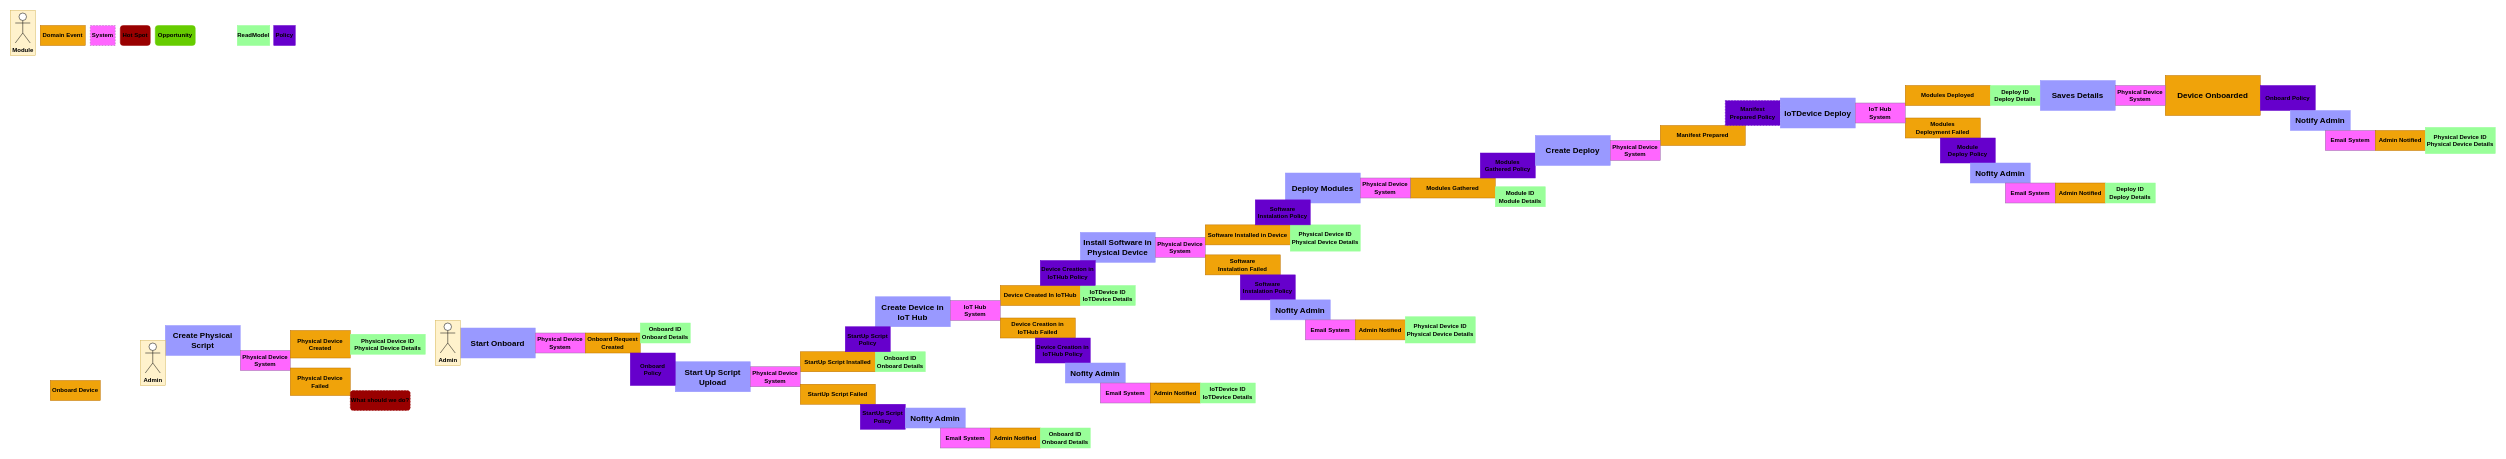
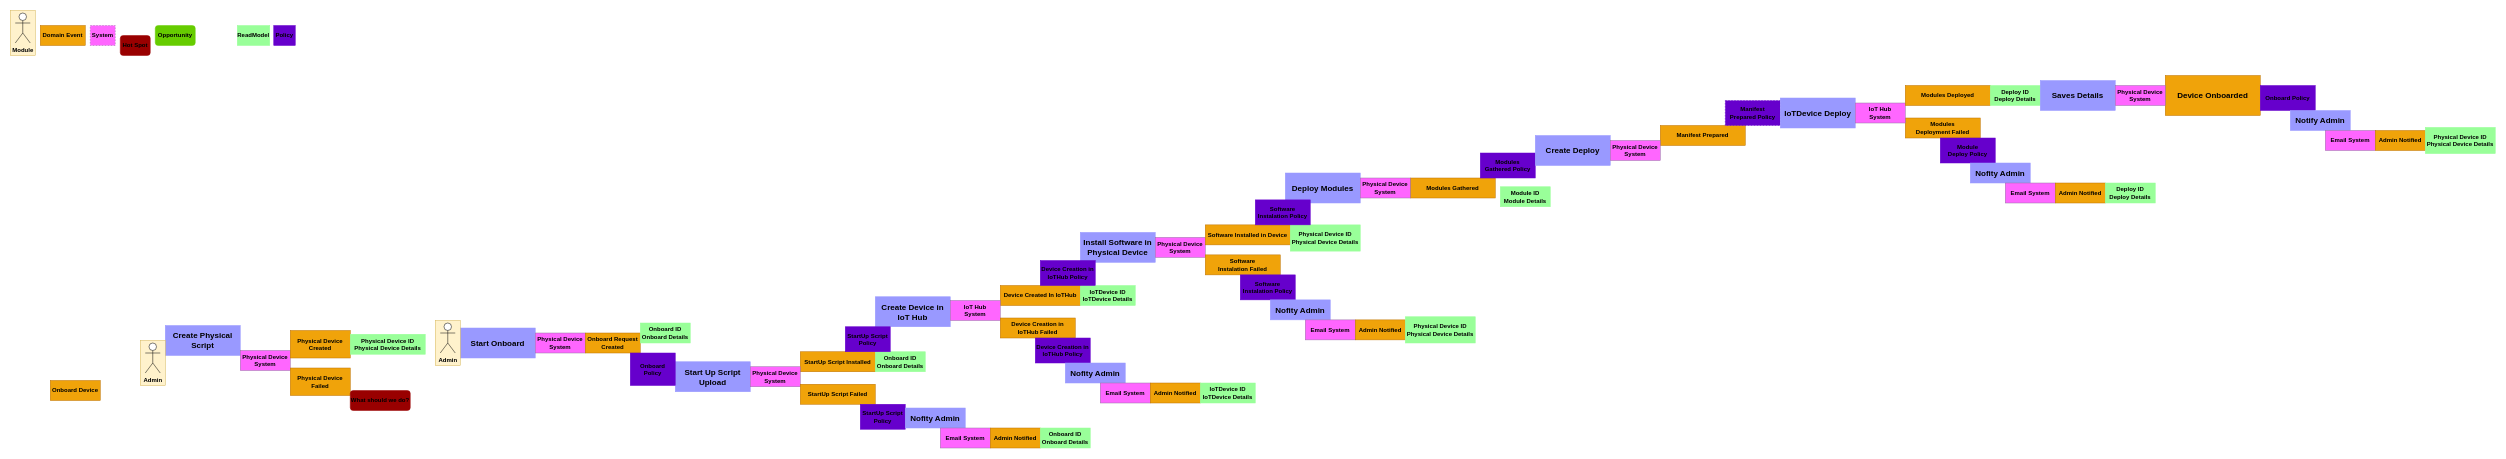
node "Hot Spot": moved (135, 35) -> (135, 45)
node "Module ID Module Details": moved (1520, 197) -> (1525, 197)
node "What should we do?": style dashed -> solid
